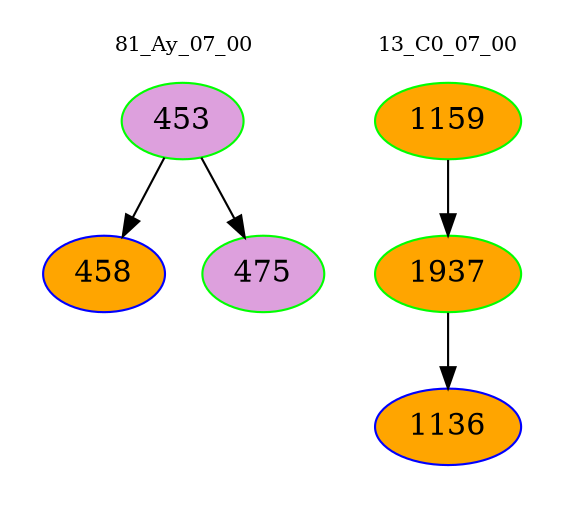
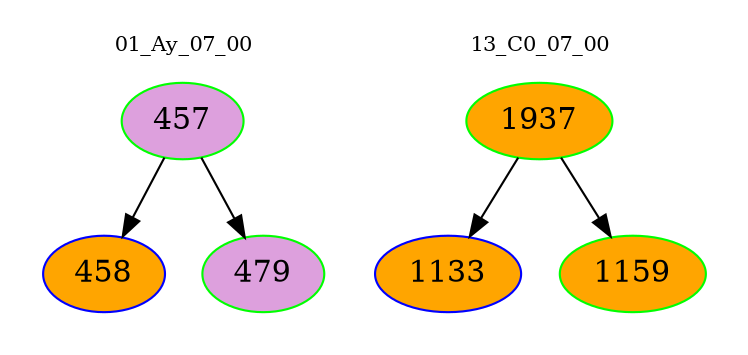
cluster "81_Ay_07_00": label "81_Ay_07_00" -> "01_Ay_07_00"
node "453": label "453" -> "457"
edge "1159" -> "1937": reversed
node "475": label "475" -> "479"
node "1136": label "1136" -> "1133"
